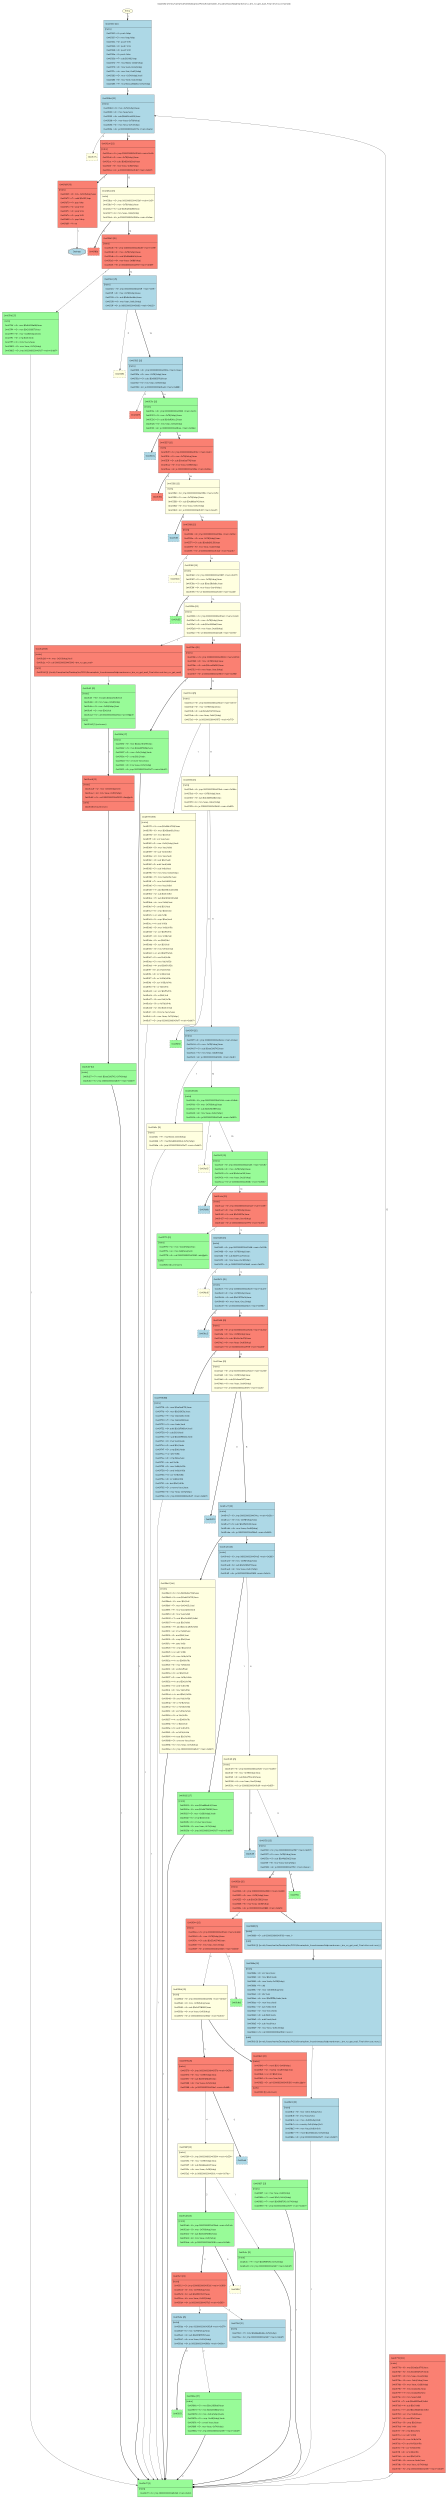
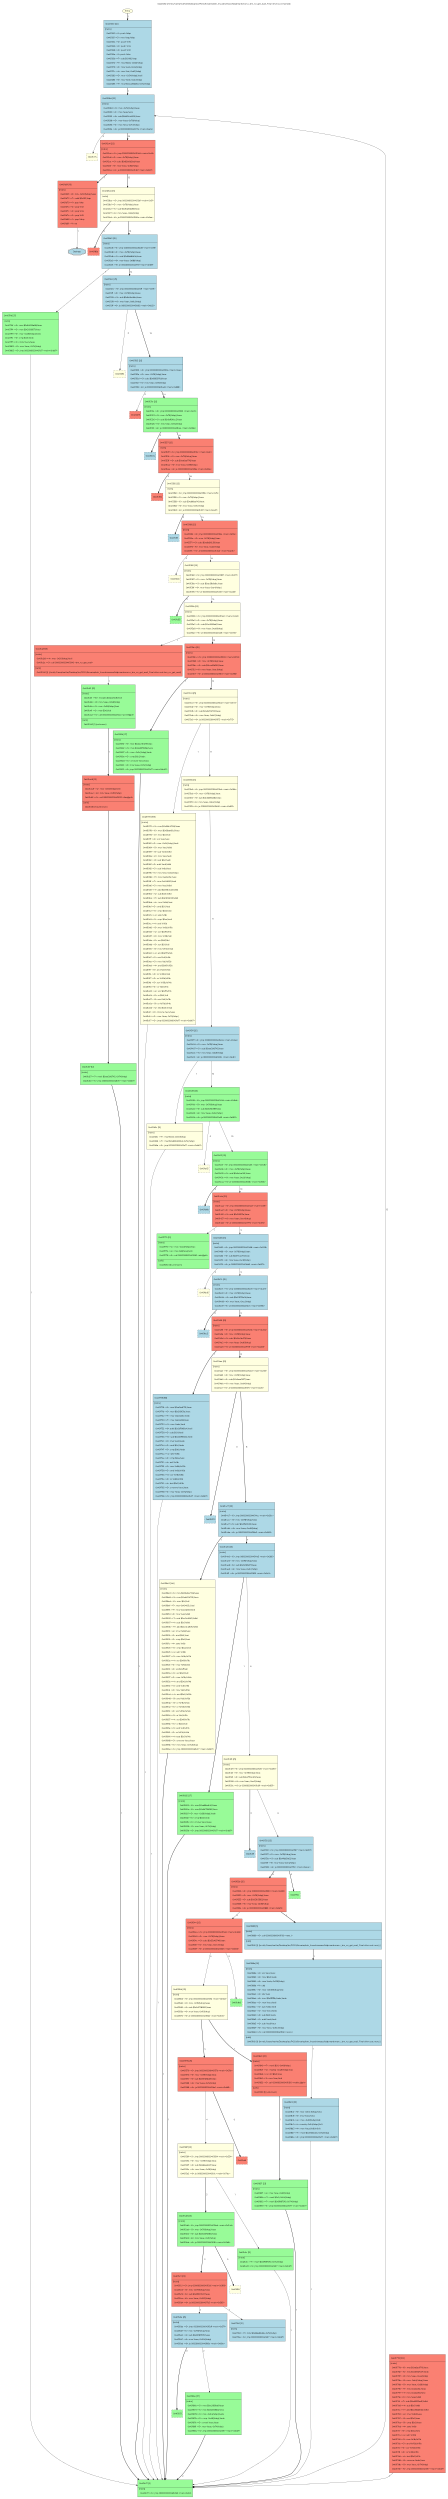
node "0x4012d3 [25]": fillcolor salmon -> lightblue
node "0x401b50": removed
node "0x401de1": fillcolor lightblue -> salmon
edge "0x401a1c [12]" -> "0x401e17 [5]": style bold -> solid
